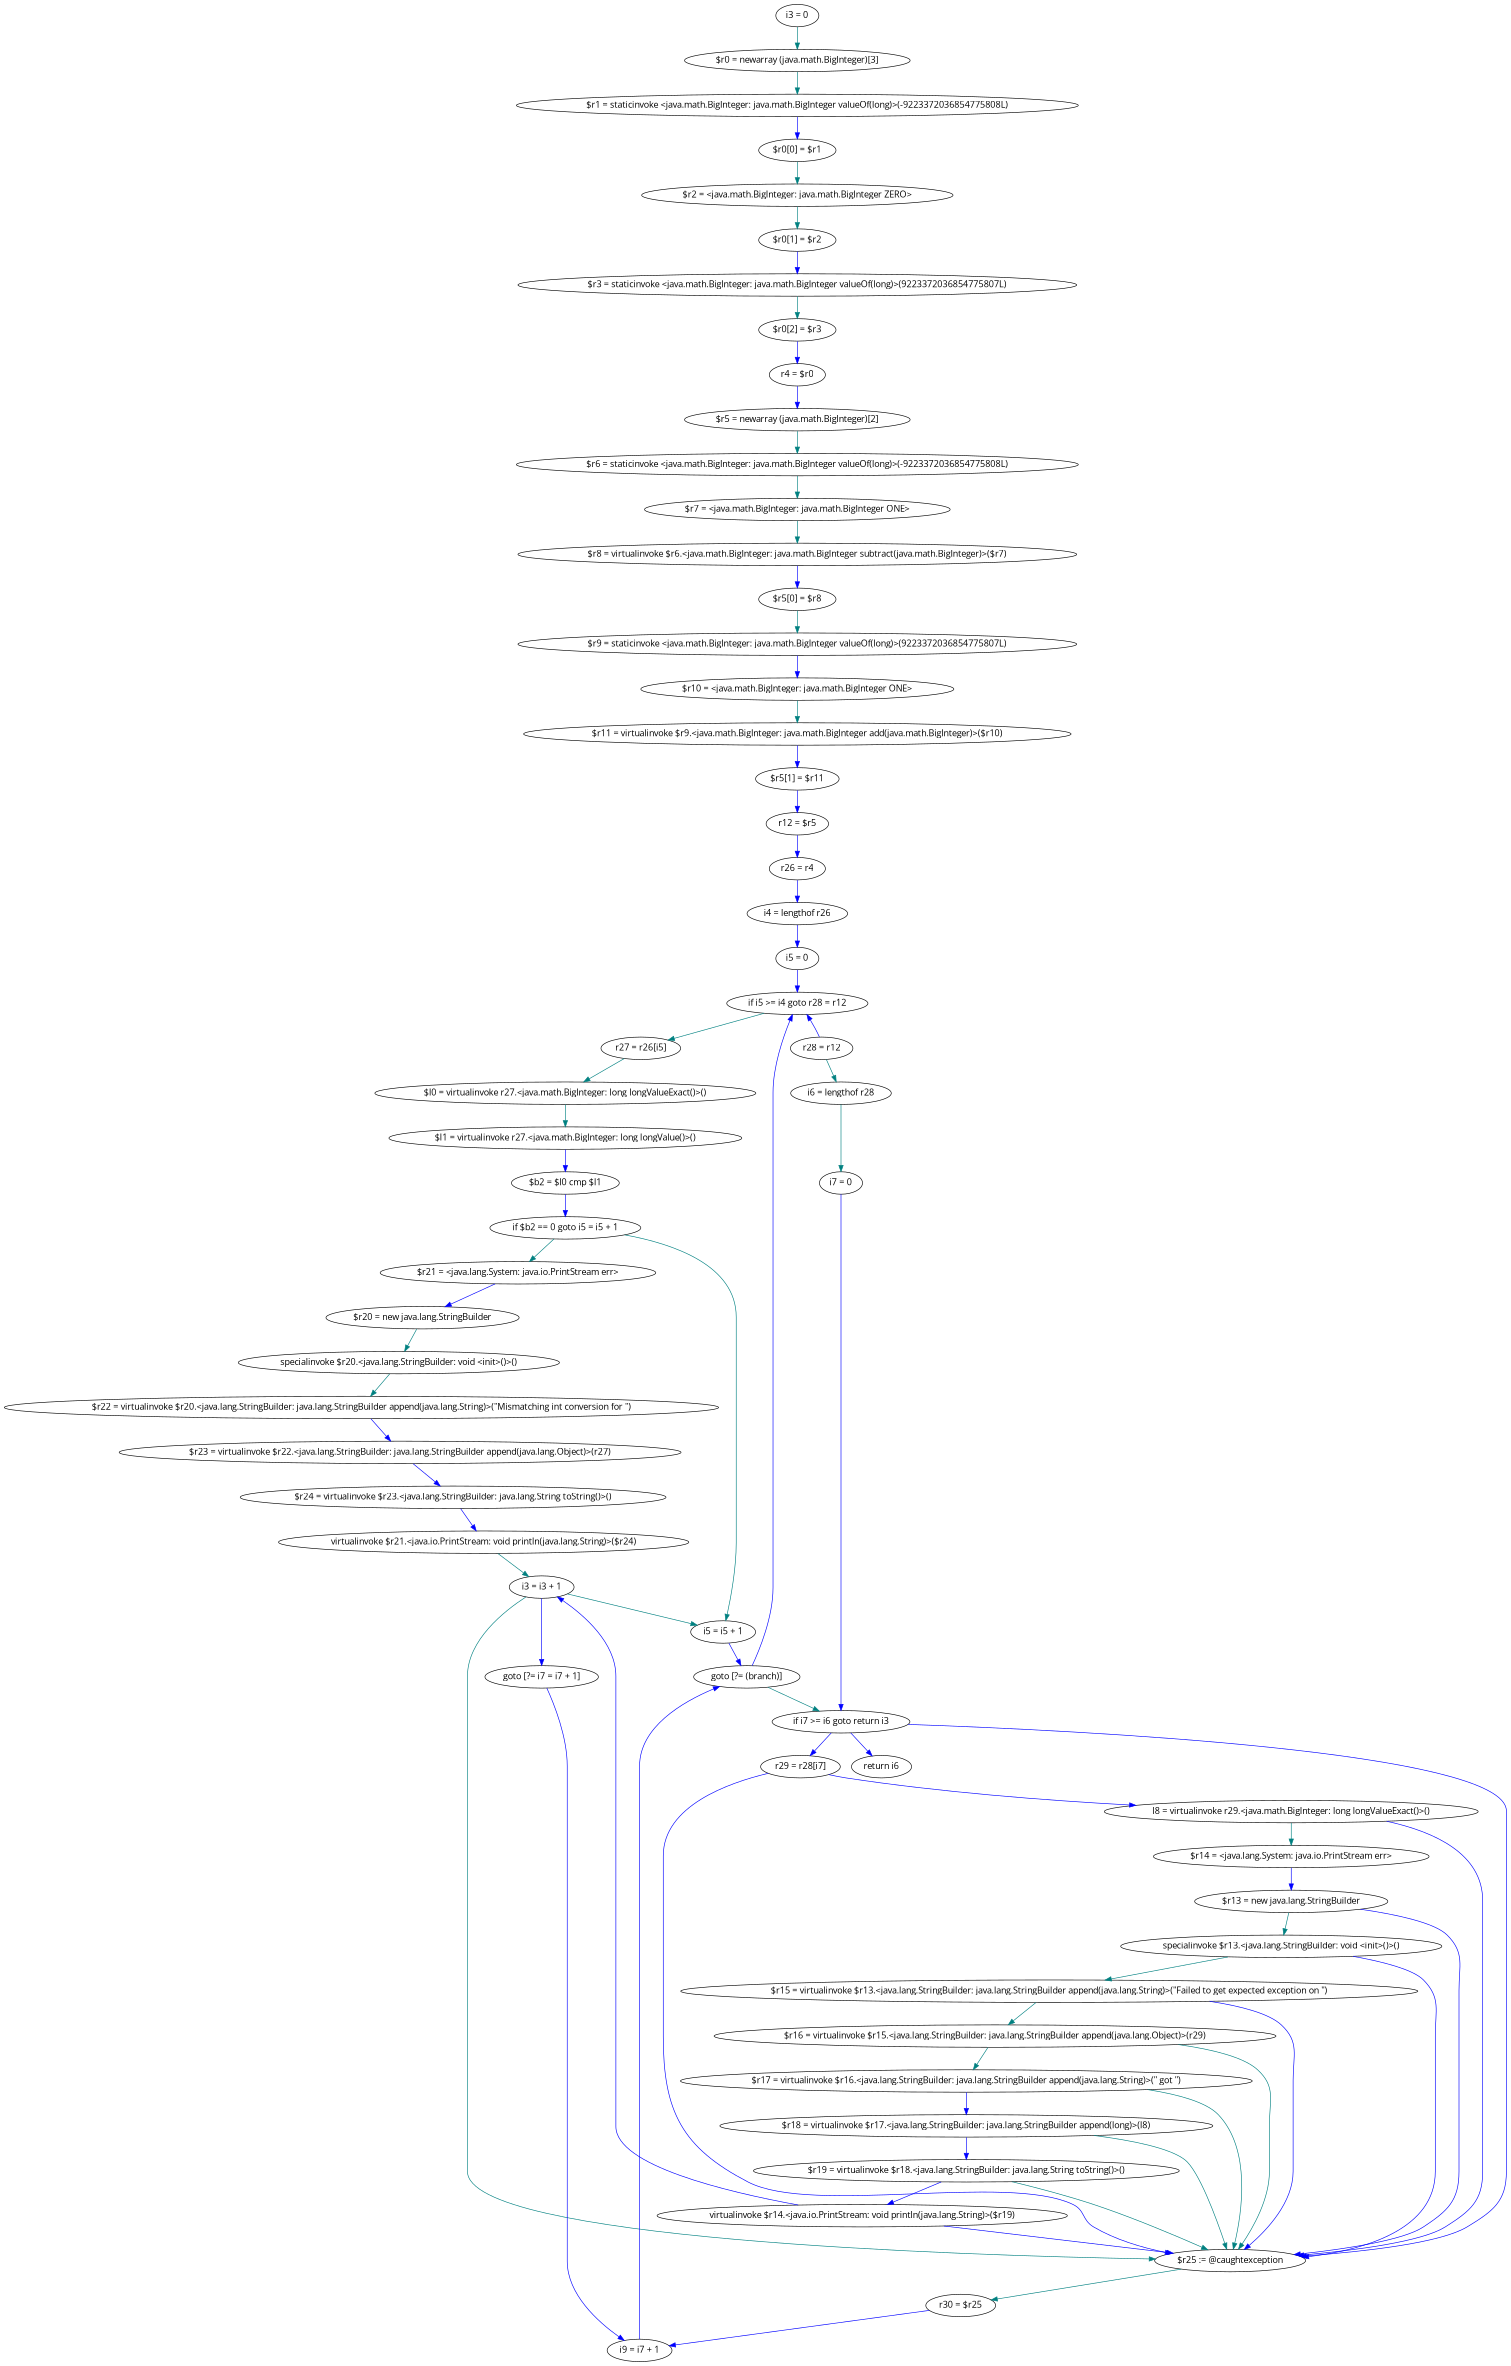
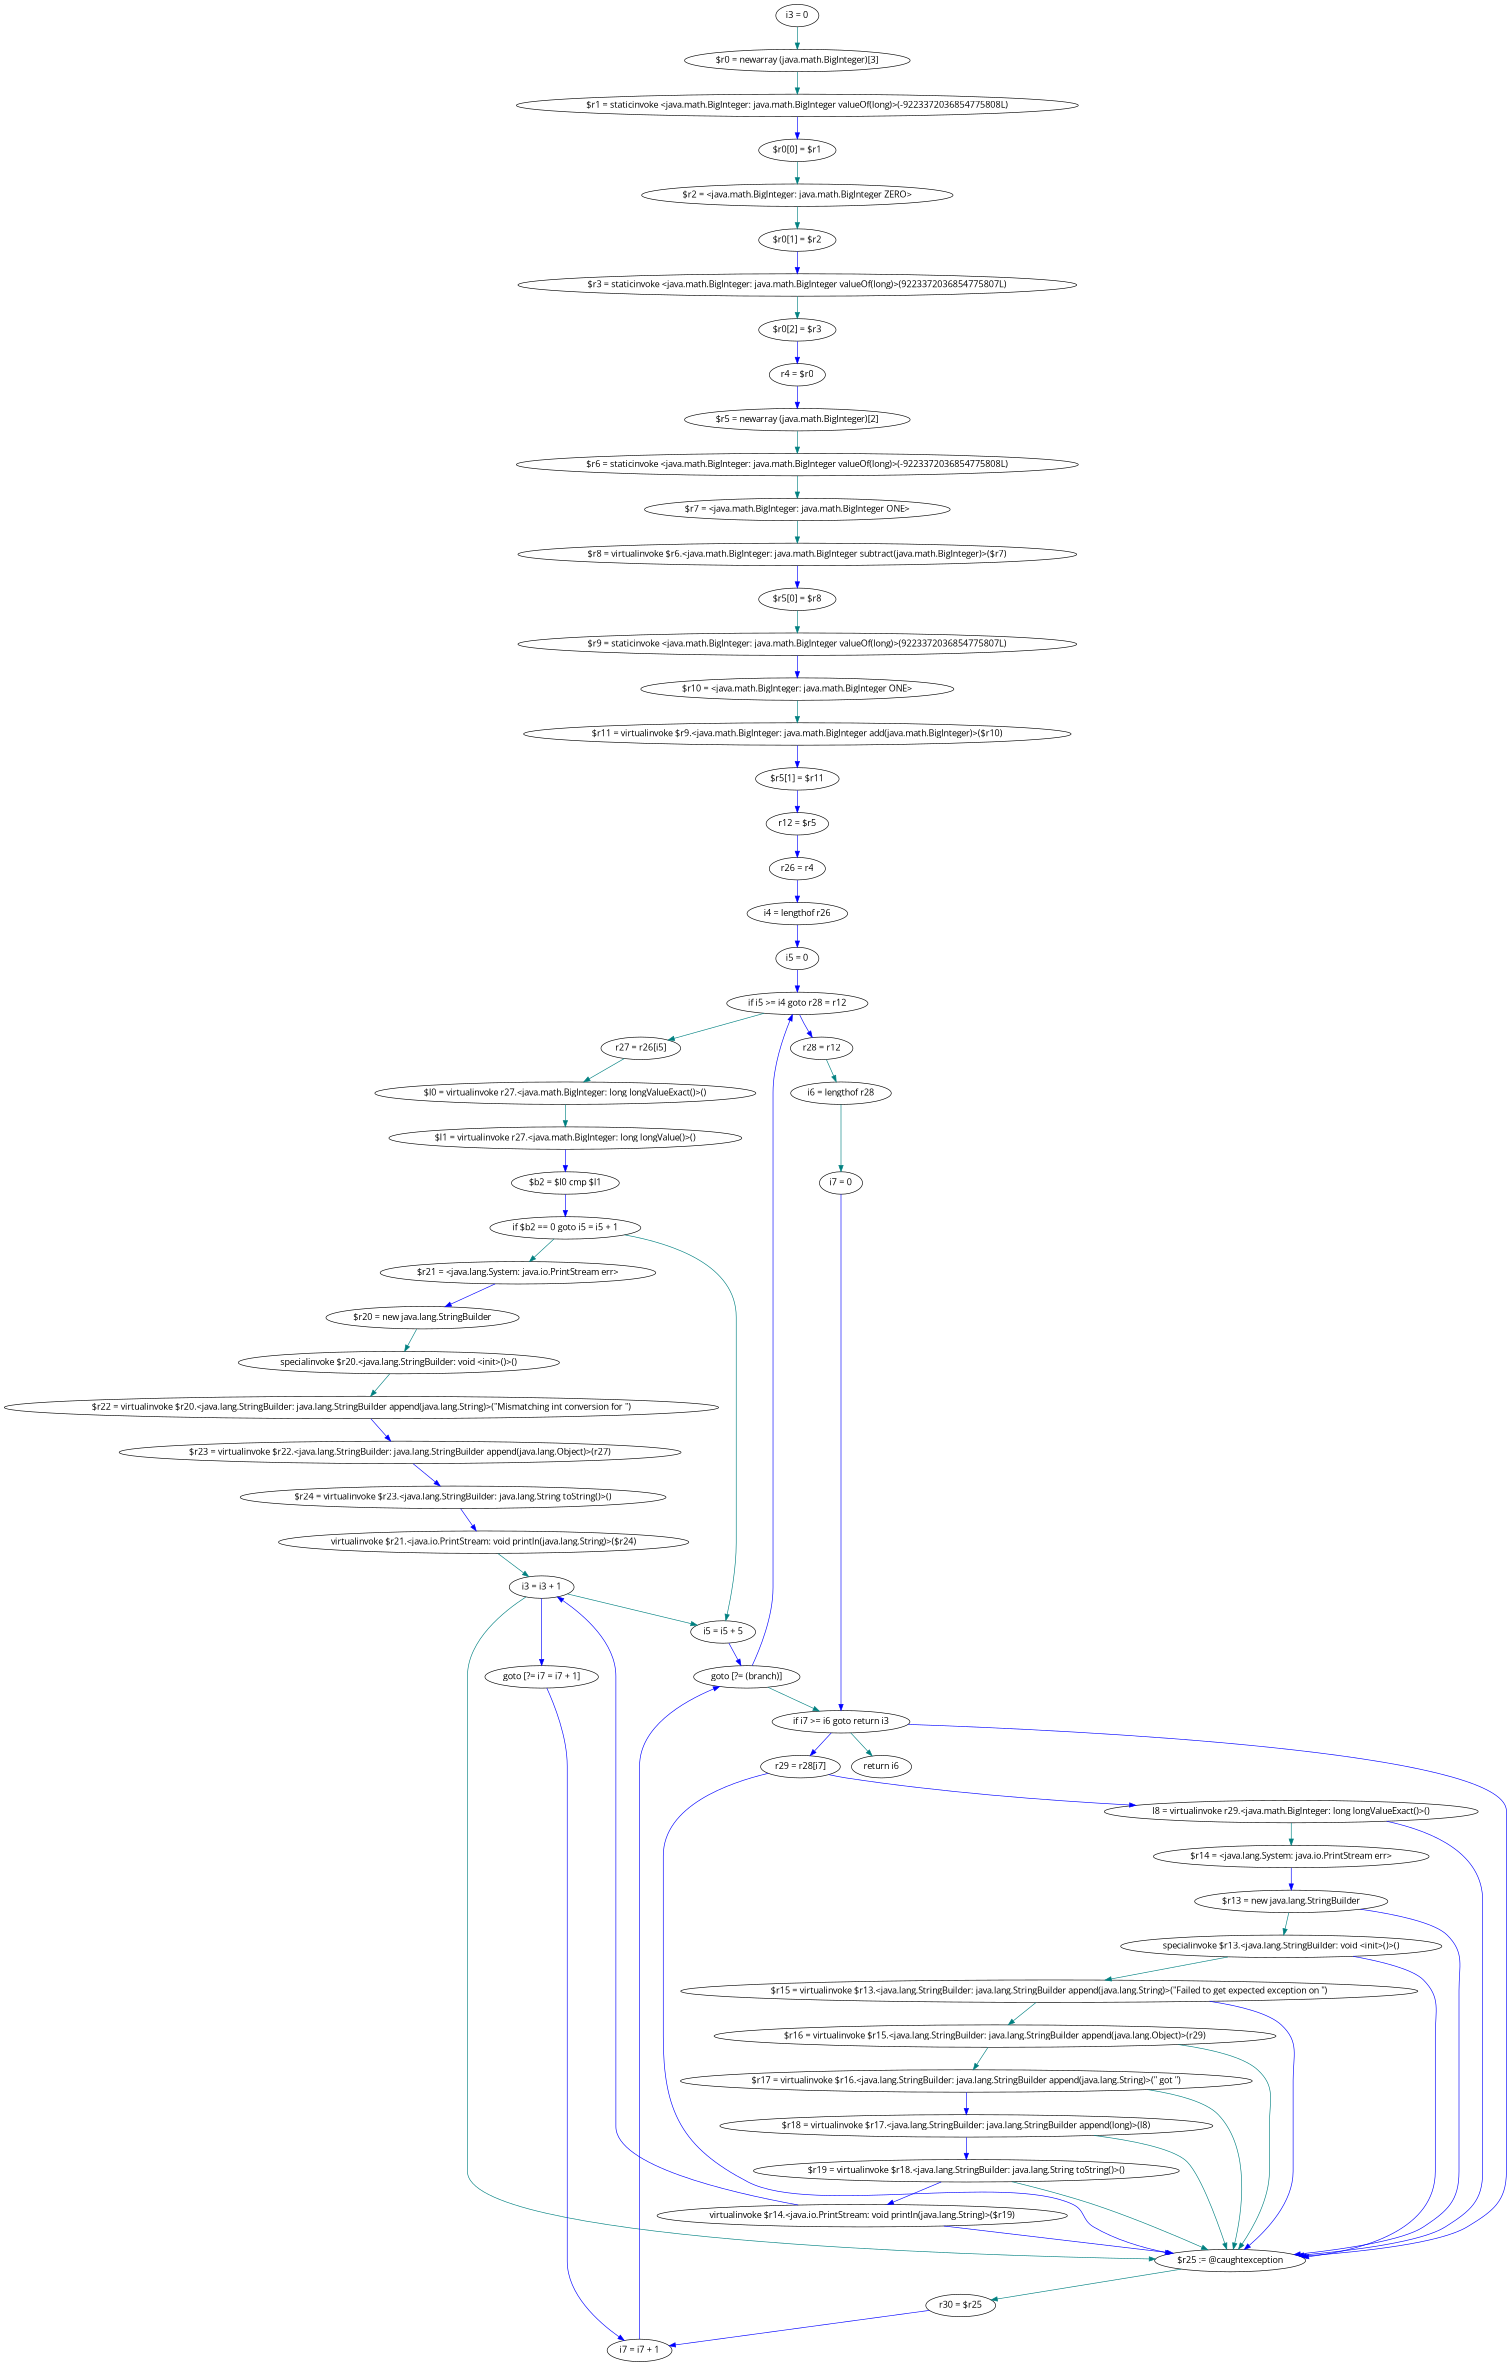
edge "r28 = r12" -> "if i5 >= i4 goto r28 = r12": reversed
node "i5 = i5 + 1": label "i5 = i5 + 1" -> "i5 = i5 + 5"
edge "if i7 >= i6 goto return i3" -> "return i6": color blue -> teal
node "i9 = i7 + 1": label "i9 = i7 + 1" -> "i7 = i7 + 1"
